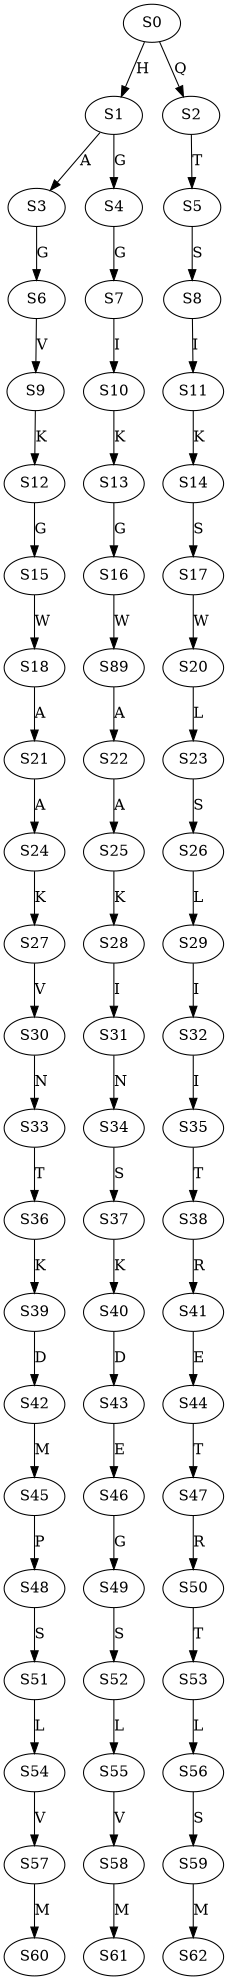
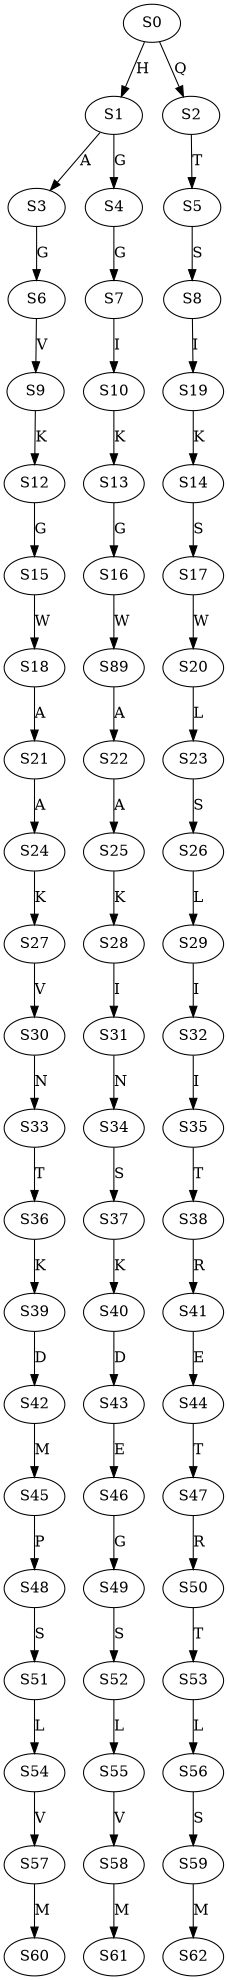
node "S11": label "S11" -> "S19"
